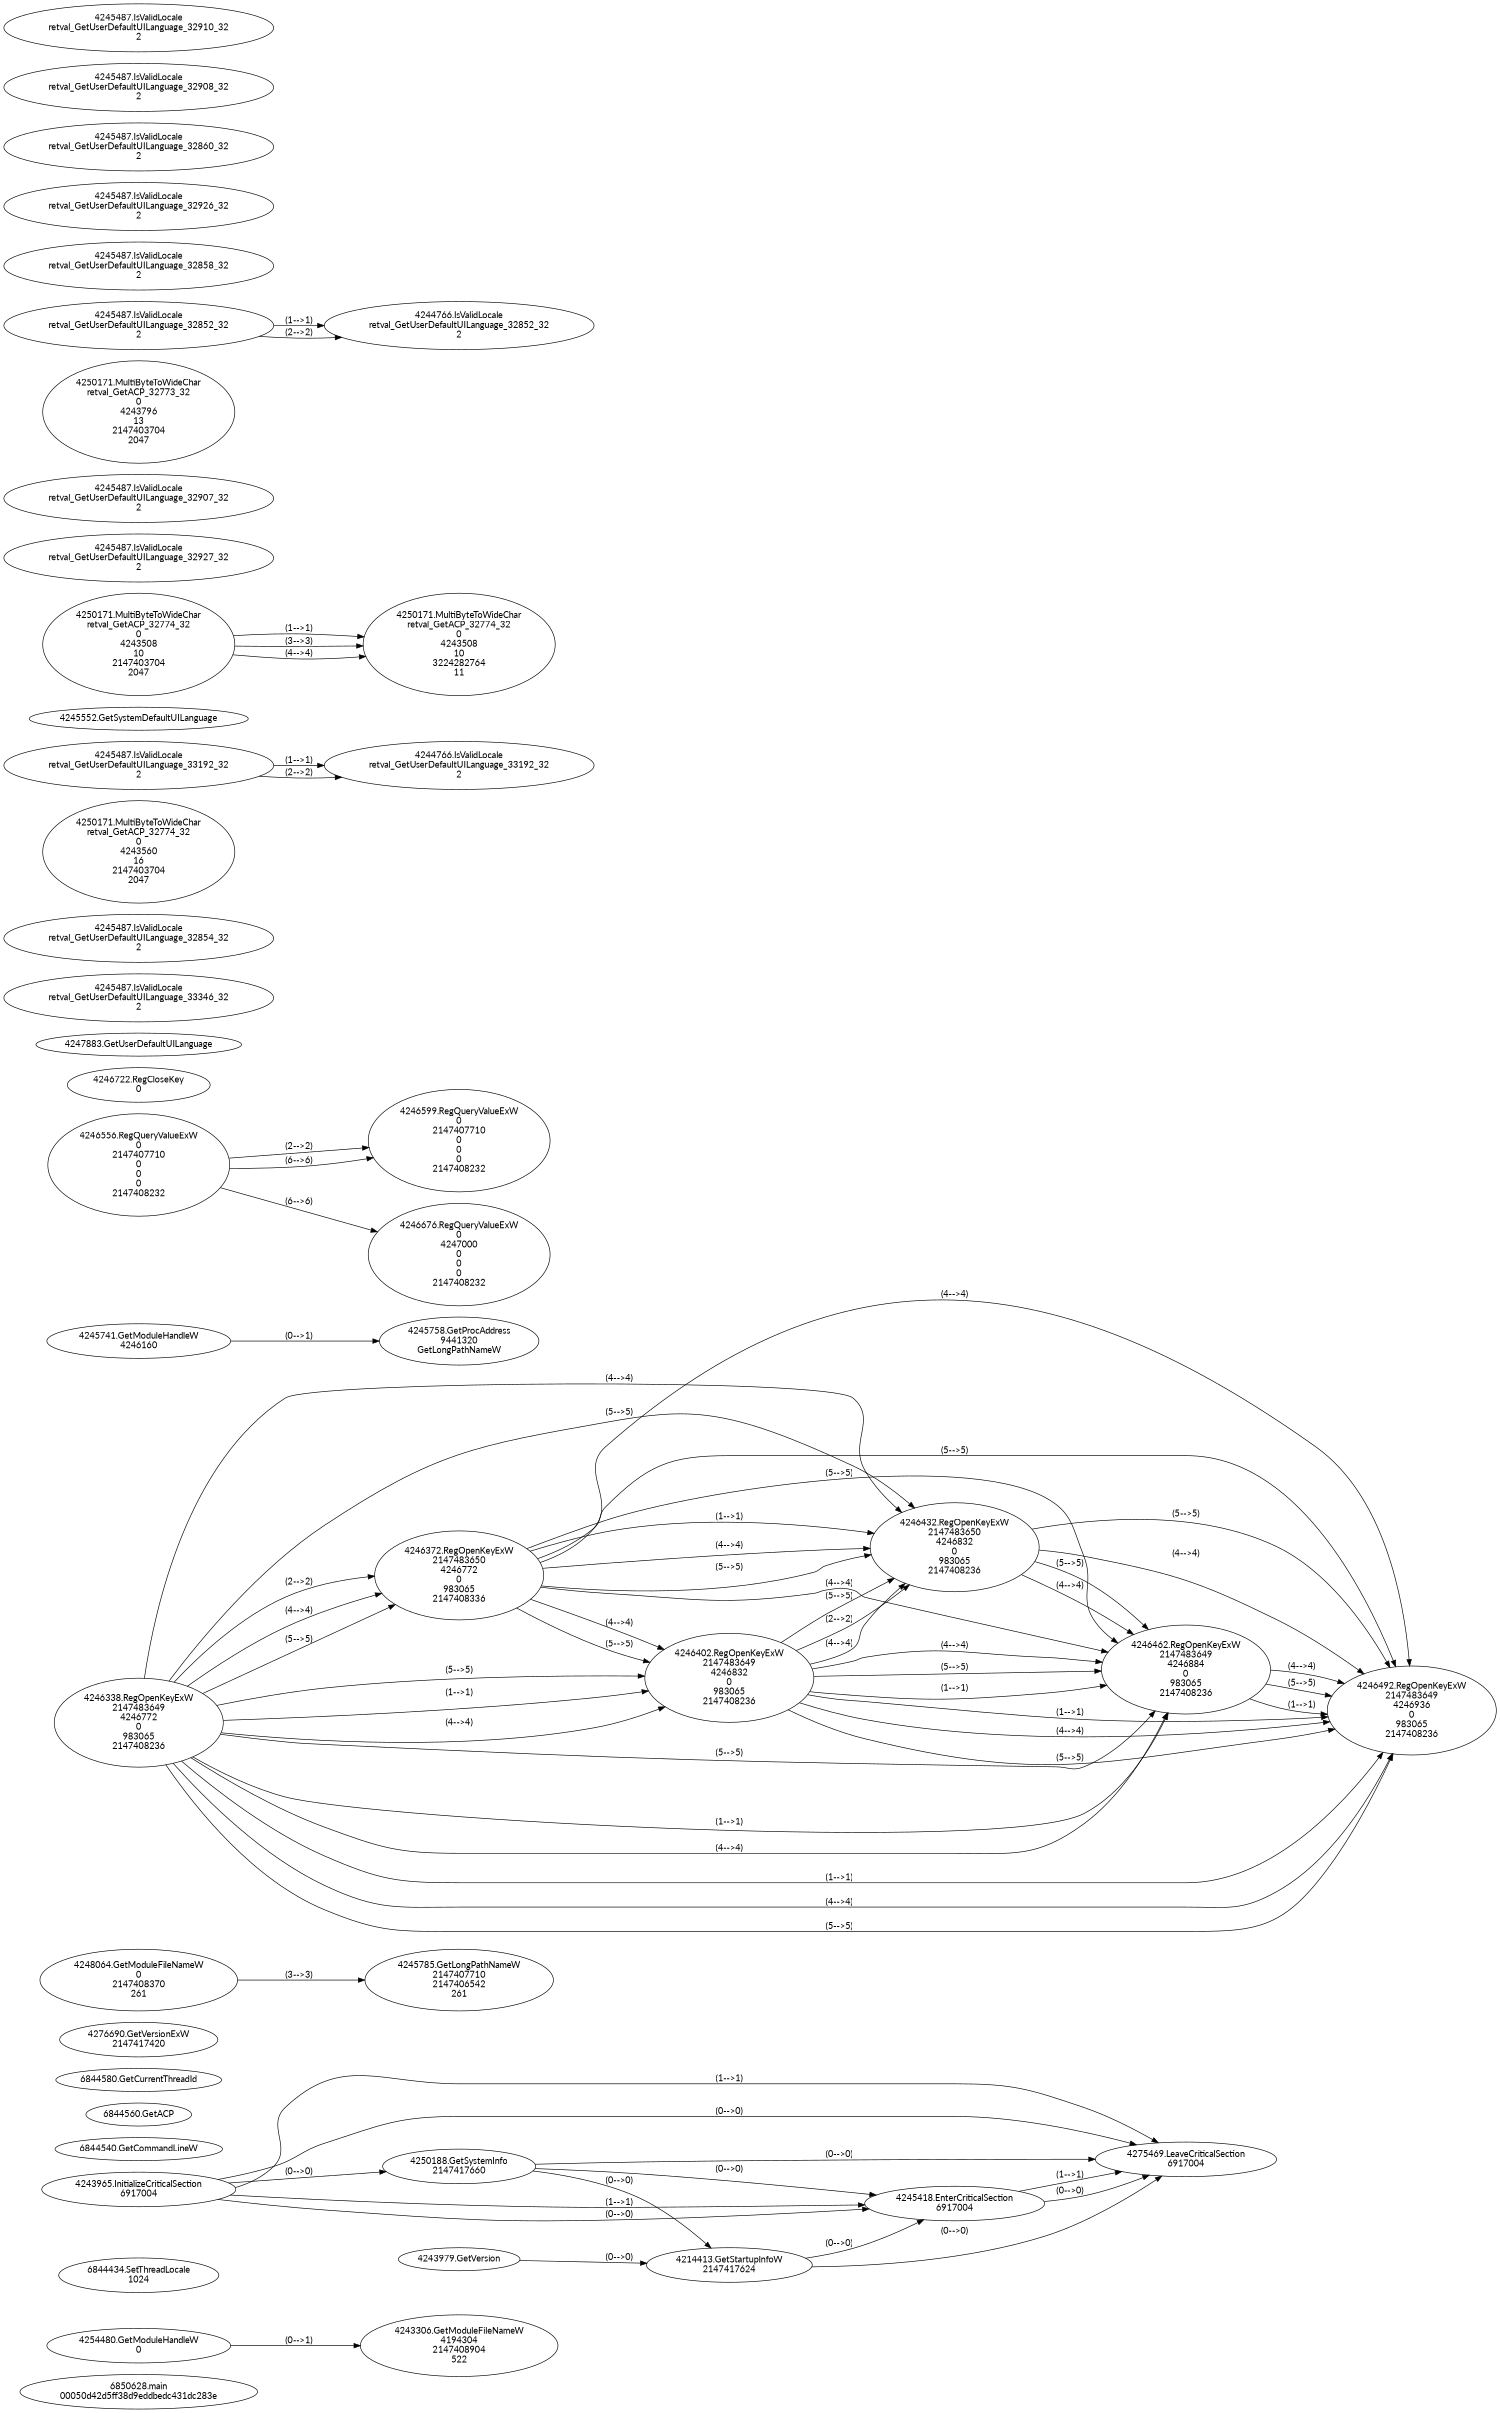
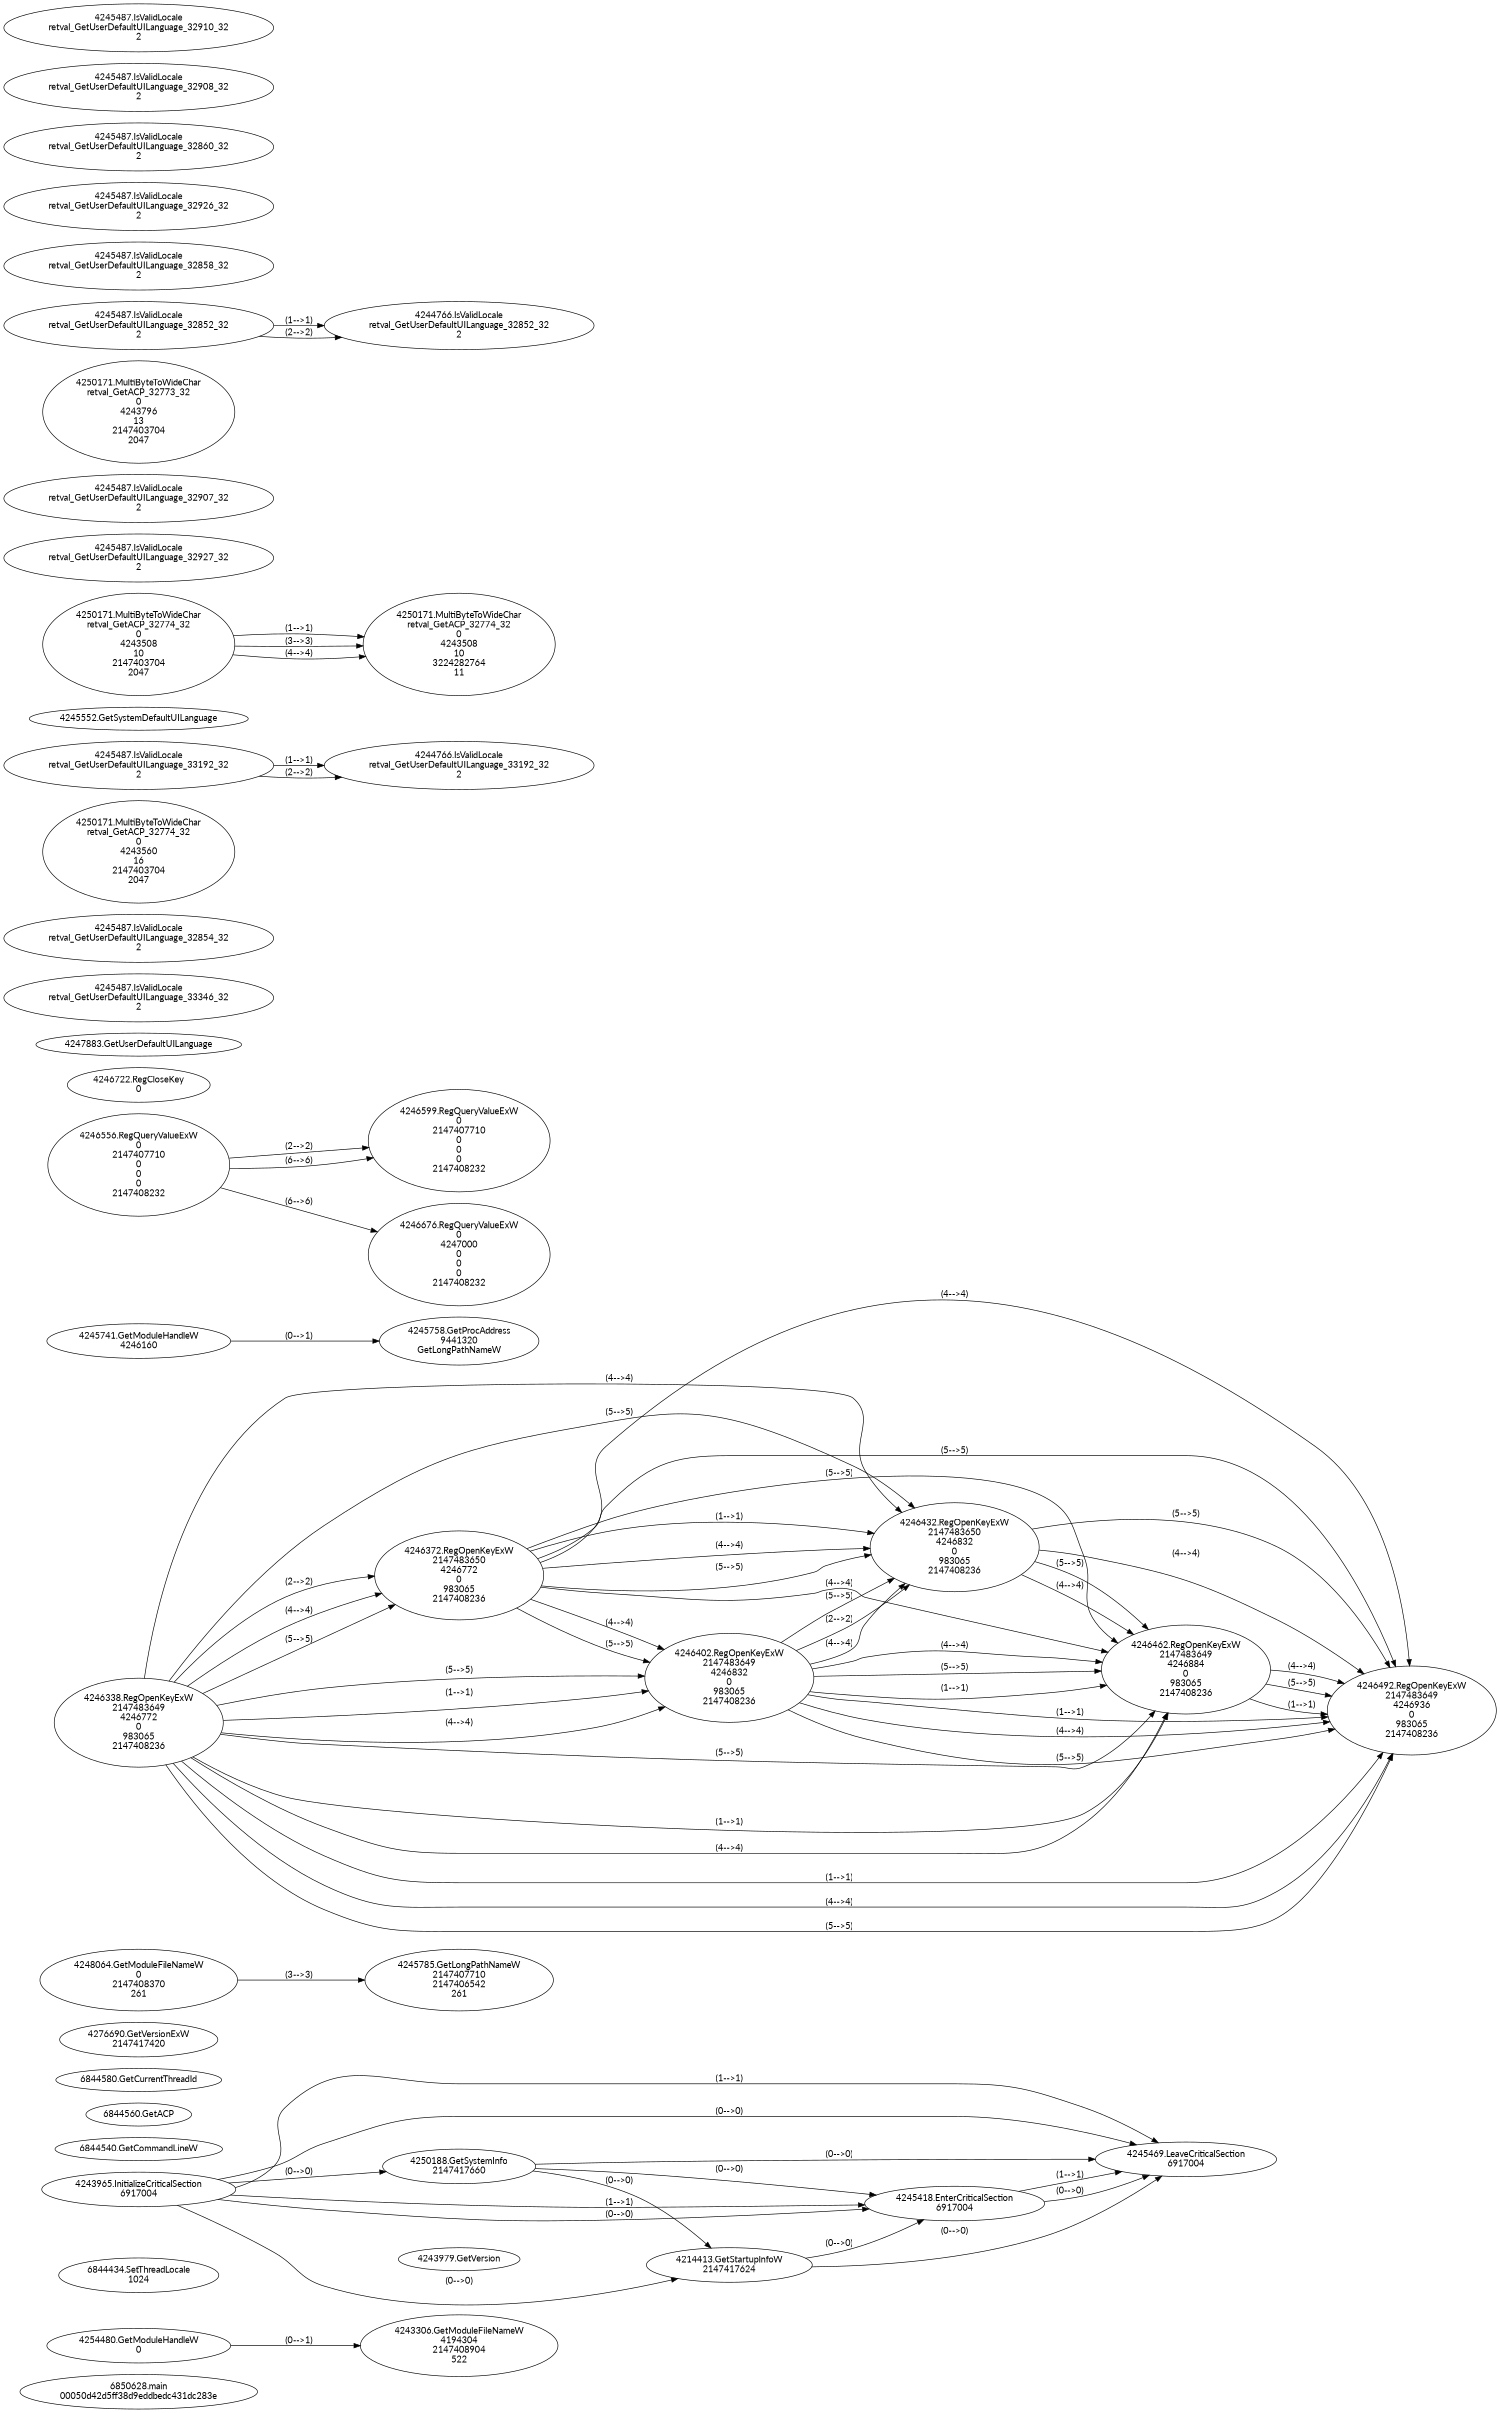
node "4246372.RegOpenKeyExW 2147483650 4246772 0 983065 2147408336": label "4246372.RegOpenKeyExW 2147483650 4246772 0 983065 2147408336" -> "4246372.RegOpenKeyExW 2147483650 4246772 0 983065 2147408236"
node "4275469.LeaveCriticalSection 6917004": label "4275469.LeaveCriticalSection 6917004" -> "4245469.LeaveCriticalSection 6917004"
edge "4243979.GetVersion" -> "4214413.GetStartupInfoW 2147417624": now "4243965.InitializeCriticalSection 6917004" -> "4214413.GetStartupInfoW 2147417624"
